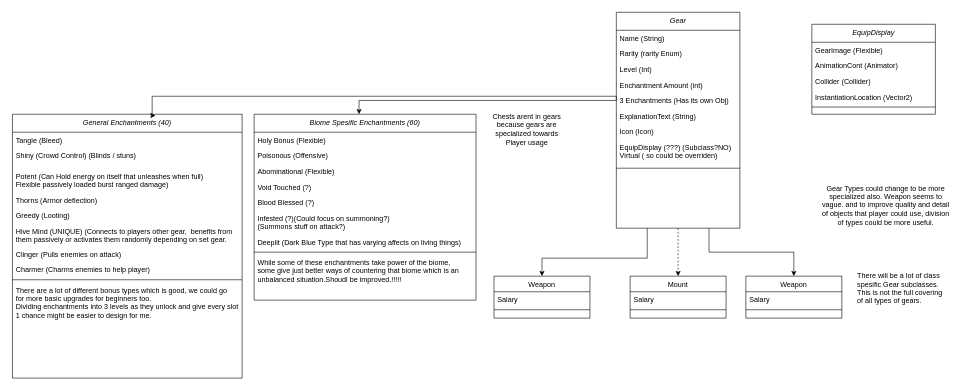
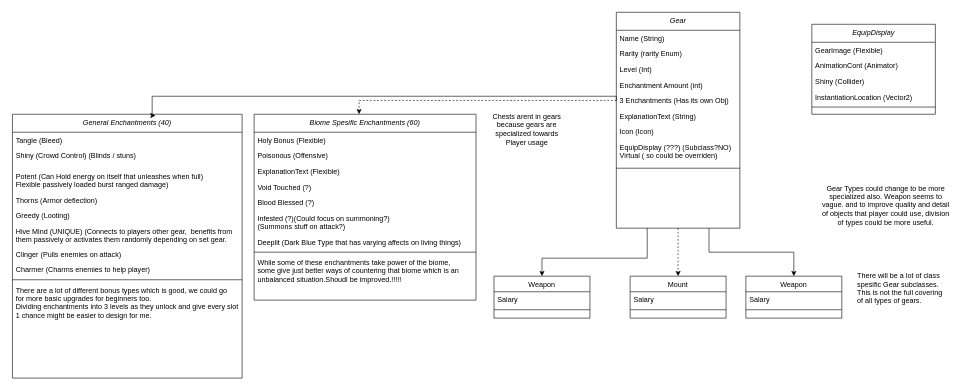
node "Collider (Collider)": label "Collider (Collider)" -> "Shiny (Collider)"
edge "3 Enchantments (Has its own Obj)" -> "Biome Spesific Enchantments (60)": style solid -> dashed
node "Abominational (Flexible)": label "Abominational (Flexible)" -> "ExplanationText (Flexible)"
